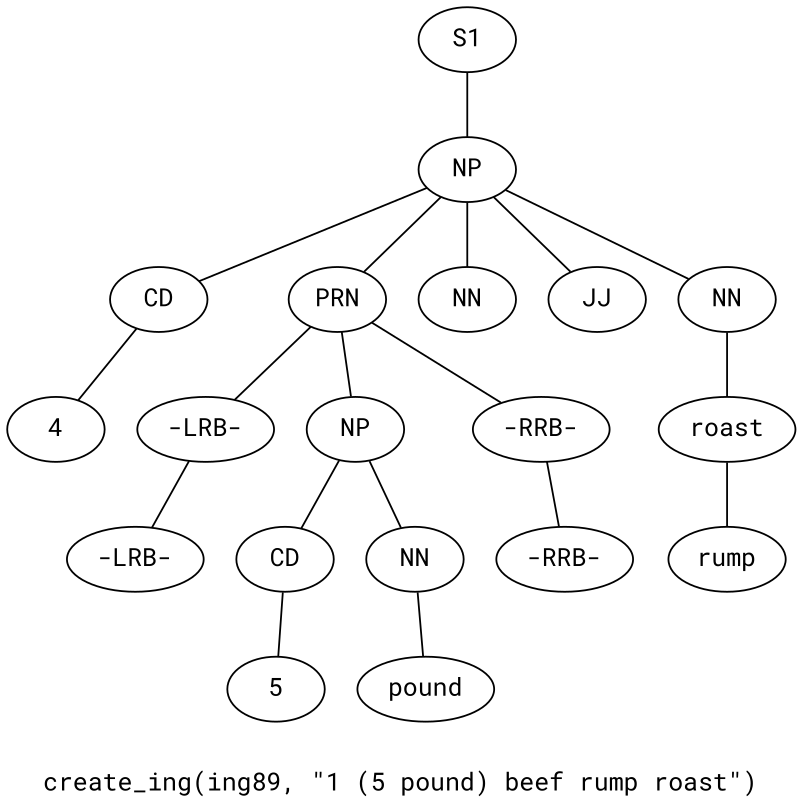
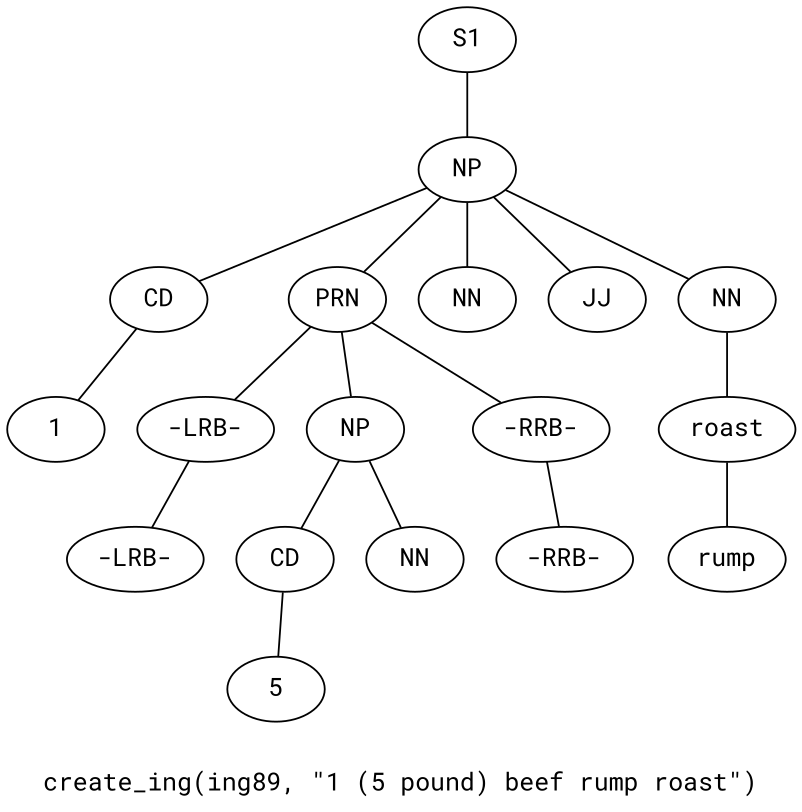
node "4": label "4" -> "1"
node "pound": removed
